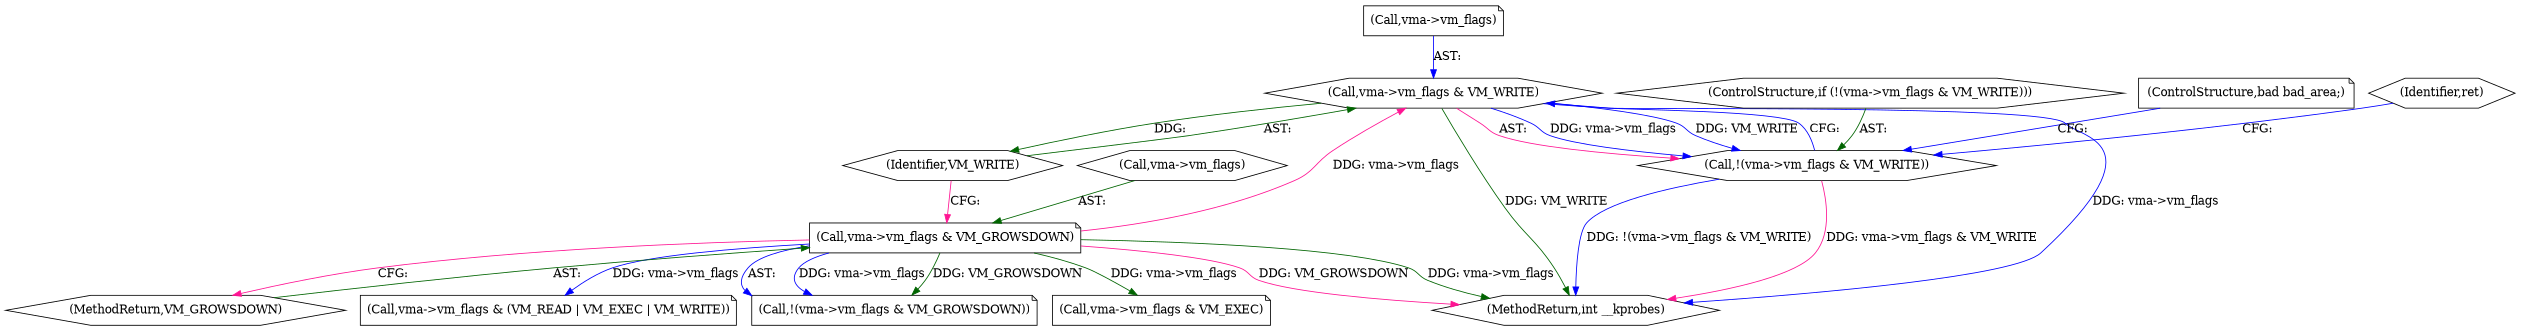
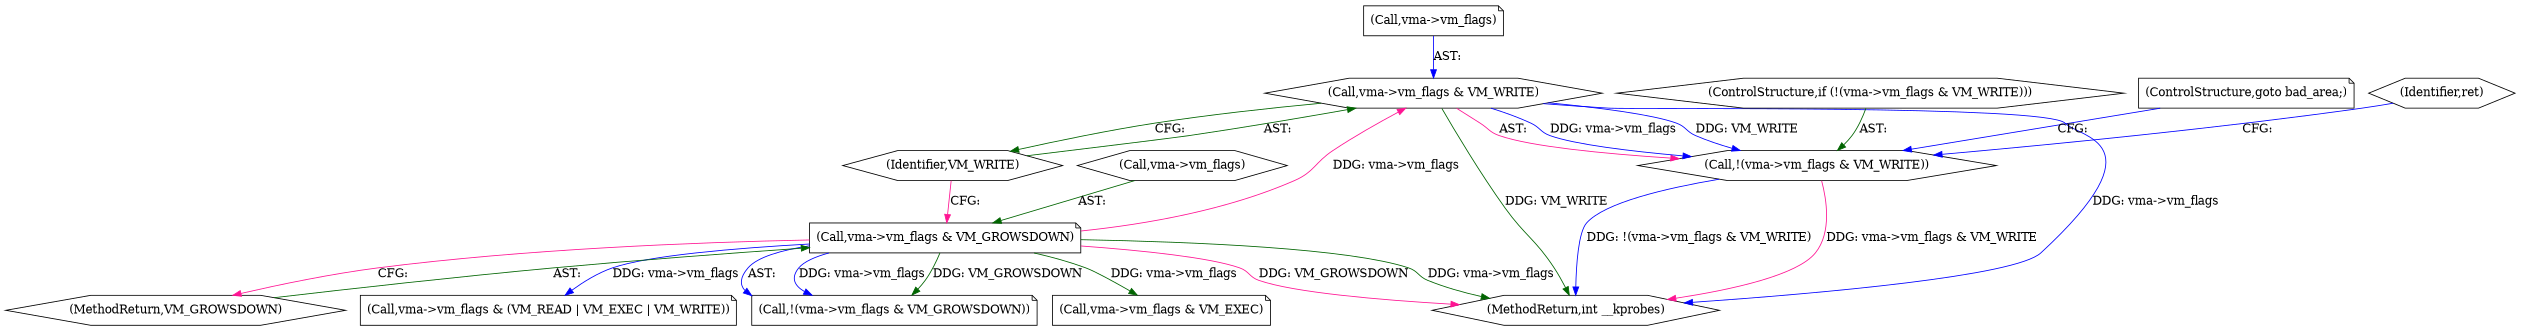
node "(ControlStructure,bad bad_area;)": label "(ControlStructure,bad bad_area;)" -> "(ControlStructure,goto bad_area;)"
edge "(Call,!(vma->vm_flags & VM_WRITE))" -> "(Call,vma->vm_flags & VM_WRITE)": removed, label "CFG:"
edge "(Call,vma->vm_flags & VM_WRITE)" -> "(Identifier,VM_WRITE)": label "DDG: " -> "CFG: "
